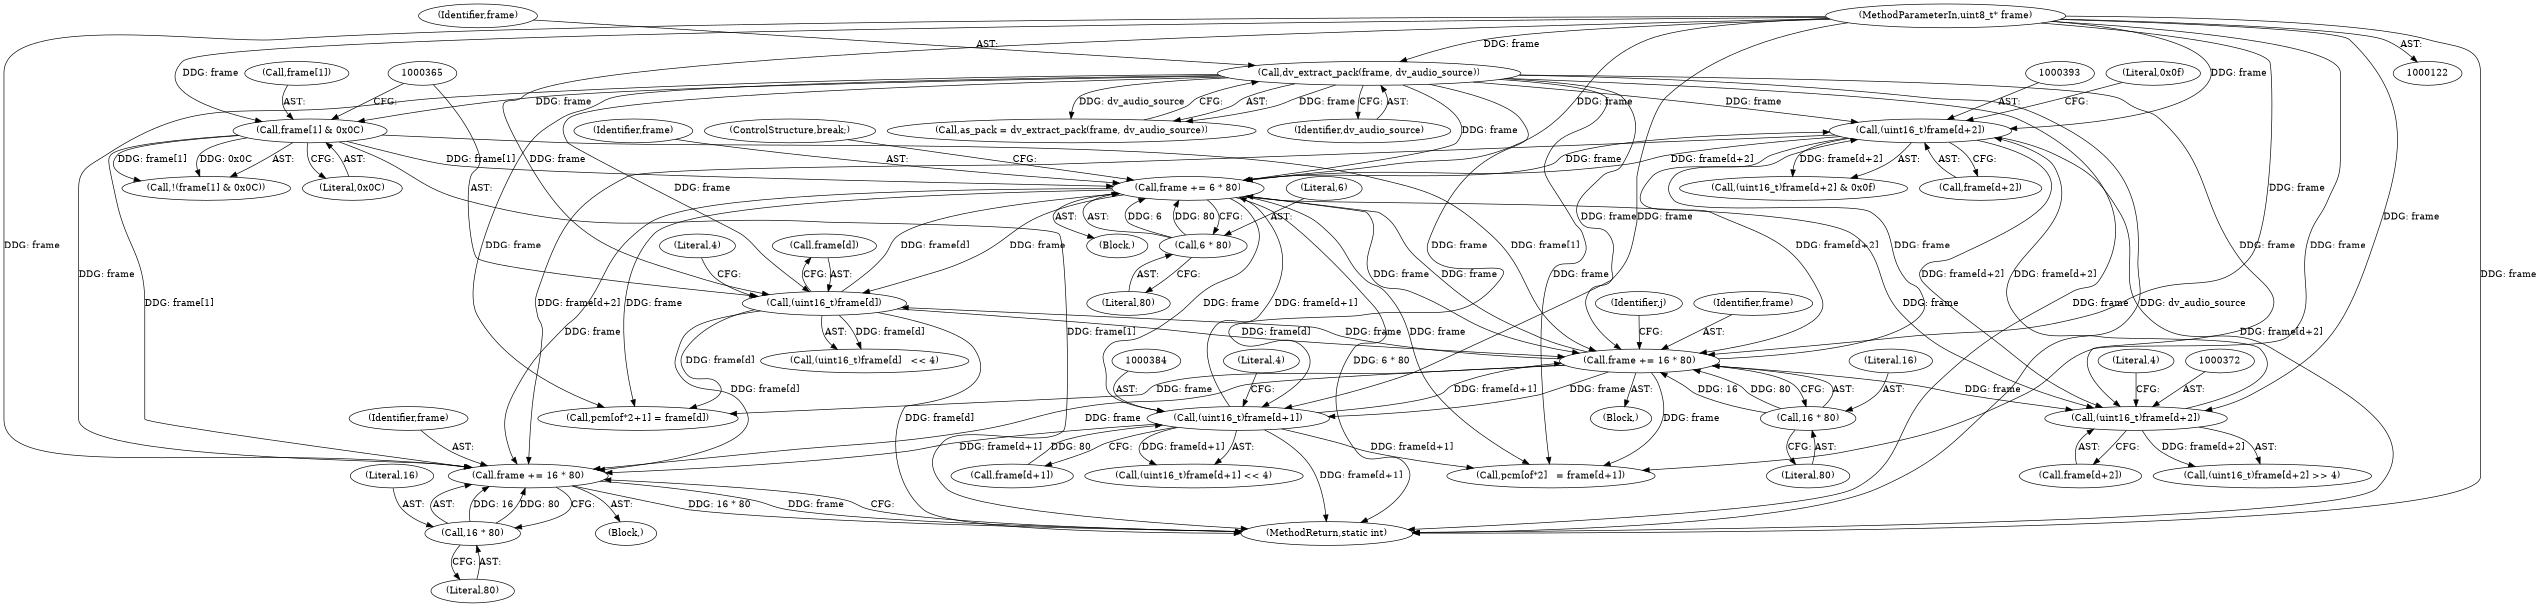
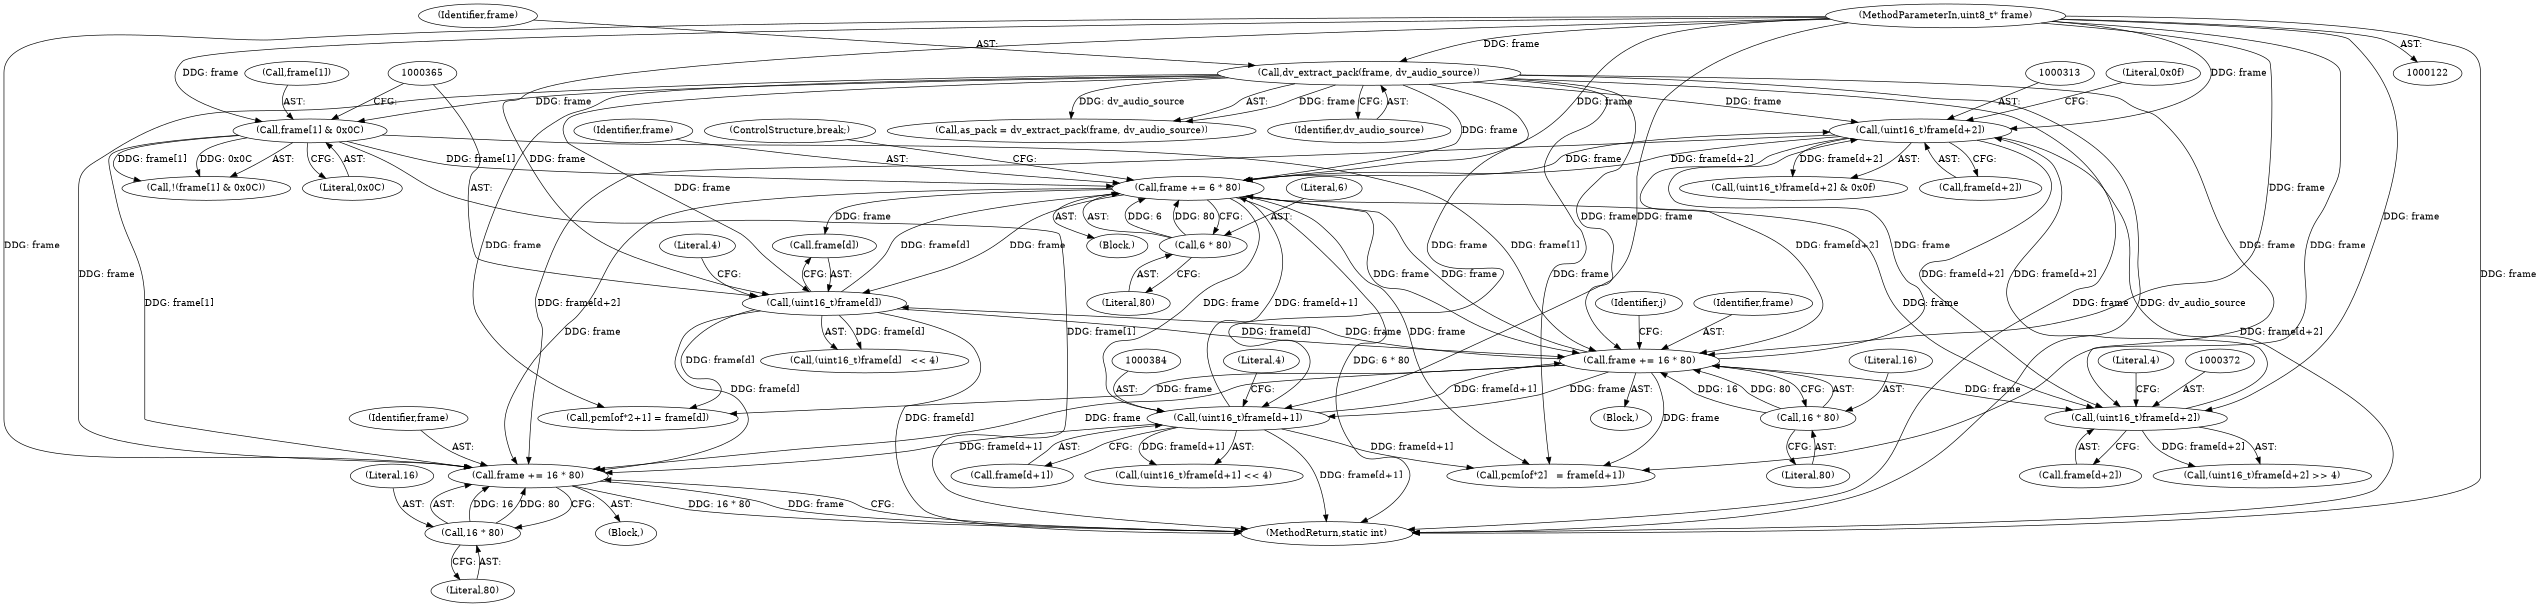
node "1000393": label "1000393" -> "1000313"
edge "(Call,as_pack = dv_extract_pack(frame, dv_audio_source))" -> "(Call,dv_extract_pack(frame, dv_audio_source))": removed, label "CFG:"
edge "(Call,frame += 6 * 80)" -> "(Call,pcm[of*2+1] = frame[d])": now "(Call,frame += 6 * 80)" -> "(Call,frame[d])"
edge "(Call,frame[d+1])" -> "(Call,(uint16_t)frame[d+1])": label "DDG: 80" -> "AST: "
